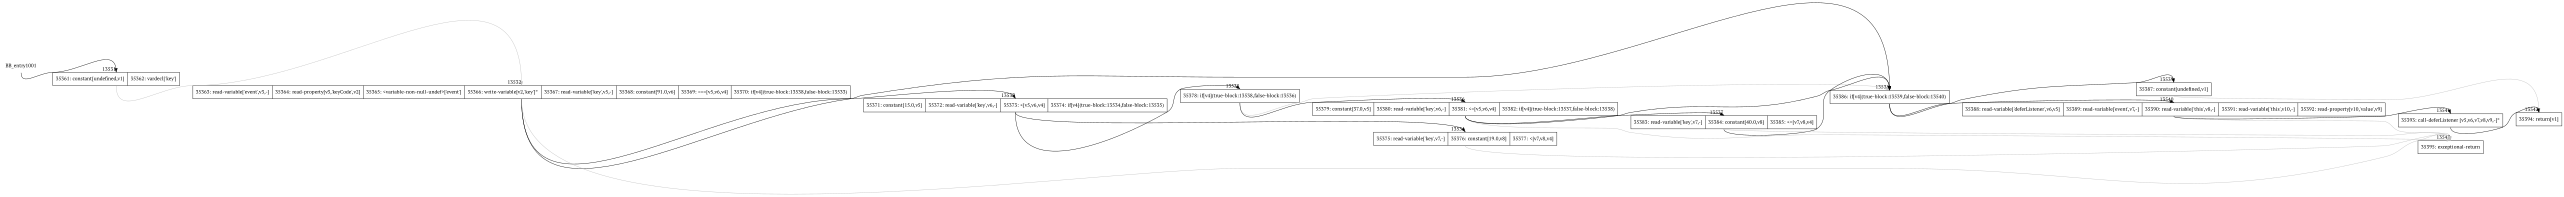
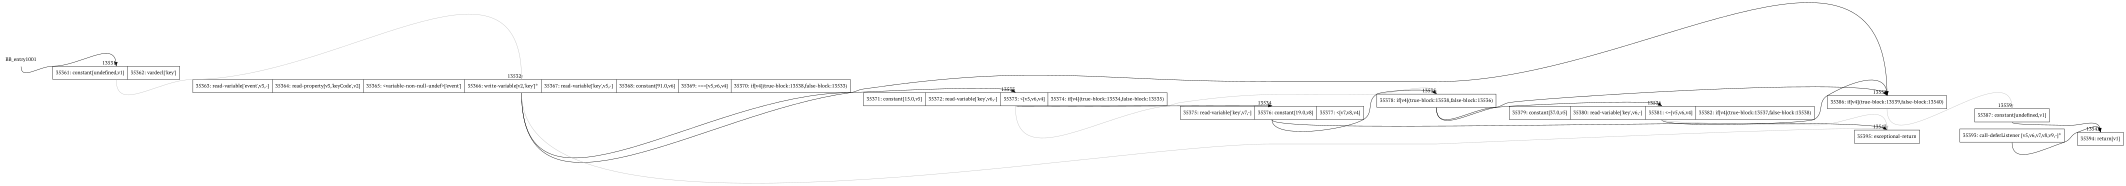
edge "35378: if[v4](true-block:13538,false-block:13536)" -> "35386: if[v4](true-block:13539,false-block:13540)": color gray -> black
edge "35386: if[v4](true-block:13539,false-block:13540)" -> "35387: constant[undefined,v1]": color black -> gray
edge "35387: constant[undefined,v1]" -> "35394: return[v1]": color gray -> black
node "35388: read-variable['deferListener',v6,v5]": removed
edge "35375: read-variable['key',v7,-]" -> "35378: if[v4](true-block:13538,false-block:13536)": added
node "35383: read-variable['key',v7,-]": removed
edge "35371: constant[15.0,v5]" -> "35378: if[v4](true-block:13538,false-block:13536)": color black -> gray
edge "35375: read-variable['key',v7,-]" -> "35395: exceptional-return": color gray -> black
